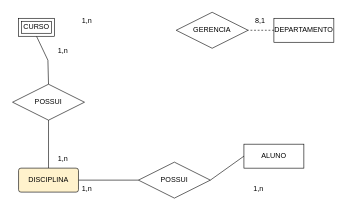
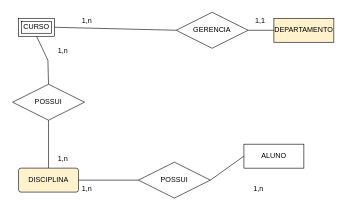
node "8,1": label "8,1" -> "1,1"
edge "CURSO" -- "GERENCIA": added
edge "GERENCIA" -- "DEPARTAMENTO": style dashed -> solid
node "DEPARTAMENTO": fillcolor #ffffff -> #fff2cc
